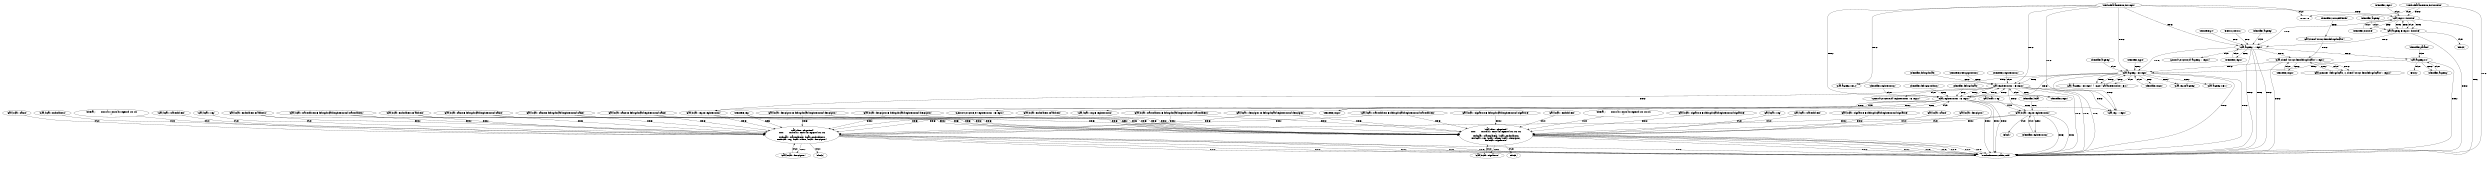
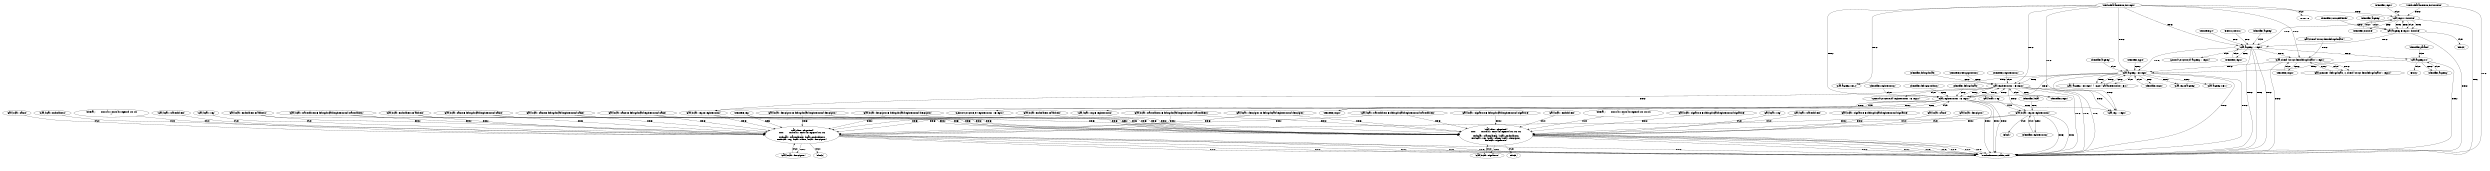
edge "(MethodParameterIn,int regsz)" -> "(Call,sizeof (struct dex_debug_local_t) * regsz)": added, label "DDG:"
edge "(MethodParameterIn,int ins_size)" -> "1000118": removed, label "AST:"
edge "(Identifier,source_file_idx)" -> "(Call,sizeof (struct dex_debug_local_t))": now "(Identifier,source_file_idx)" -> "(Call,argReg = regsz - ins_size)"
